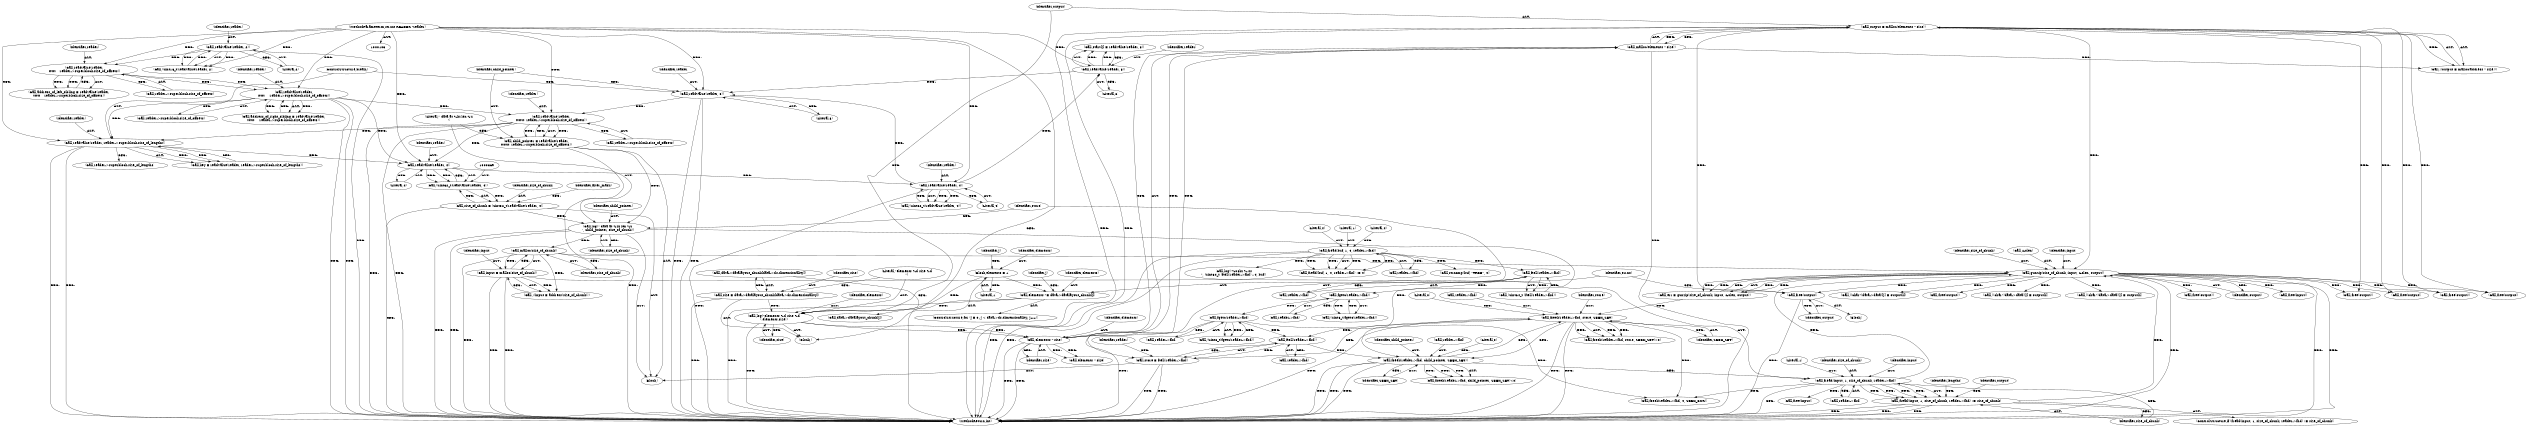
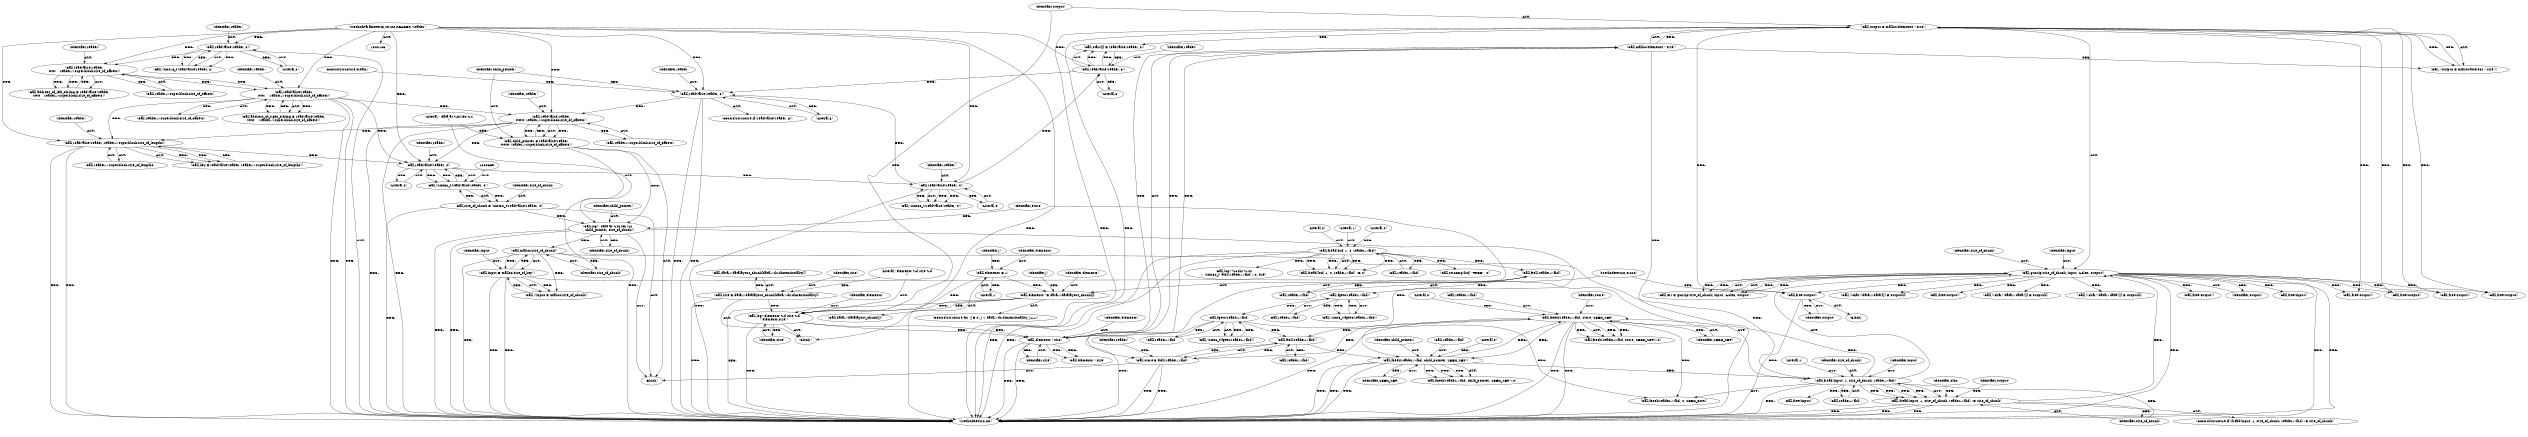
edge "(Call,output = malloc(elements * size))" -> "(Call,malloc(elements * size))": now "(Call,output = malloc(elements * size))" -> "(Call,start[j] = readValue(reader, 8))"
edge "(MethodParameterIn,struct READER *reader)" -> "(Call,(uint16_t)readValue(reader, 2))": now "(MethodParameterIn,struct READER *reader)" -> "(Call,readValue(reader, 2))"
edge "(Call,!(output = malloc(address * size)))" -> "(Call,output = malloc(elements * size))": label "AST: " -> "CFG: "
edge "(Call,(uint16_t)readValue(reader, 2))" -> "(Call,readValue(reader, 2))": label "DDG: " -> "CFG: "
edge "(Call,malloc(elements * size))" -> "(Call,!(output = malloc(address * size)))": label "DDG: " -> "CFG: "
edge "(MethodParameterIn,struct READER *reader)" -> "(Call,readValue(reader, reader->superblock.size_of_lengths))": label "CFG: " -> "DDG: "
edge "(ControlStructure,break;)" -> "(Call,readValue(reader, reader->superblock.size_of_lengths))": now "(Call,reader->superblock.size_of_lengths)" -> "(Call,readValue(reader, reader->superblock.size_of_lengths))"
node "(ControlStructure,if (readValue(reader, 8)))": added
edge "(Call,readValue(reader, reader->superblock.size_of_lengths))" -> "(Call,reader->superblock.size_of_lengths)": label "CFG: " -> "AST: "
edge "(Call,output = malloc(elements * size))" -> "(Call,gunzip(size_of_chunk, input, &olen, output))": label "DDG: " -> "AST: "
node "(Identifier,filter_mask)": removed
edge "(MethodParameterIn,struct READER *reader)" -> "(MethodReturn,int)": label "CFG: " -> "DDG: "
edge "(Call,readValue(reader, 2))" -> "(MethodReturn,int)": label "DDG: " -> "AST: "
node "(Call,&olen)": removed
edge "(Call,malloc(size_of_chunk))" -> "(Call,gunzip(size_of_chunk, input, &olen, output))": now "(Call,malloc(size_of_chunk))" -> "(Call,fread(input, 1, size_of_chunk, reader->fhd))"
node "(Call,input = malloc(size_of_chunk))": label "(Call,input = malloc(size_of_chunk))" -> "(Call,input = malloc(size_of_key))"
node "(Block,elements = 1)": label "(Block,elements = 1)" -> "(Call,elements = 1)"
node "(Identifier,errno)": label "(Identifier,errno)" -> "(MethodReturn,errno)"
edge "(Call,err = gunzip(size_of_chunk, input, &olen, output))" -> "(Call,gunzip(size_of_chunk, input, &olen, output))": label "CFG: " -> "AST: "
edge "(Call,data->datalayout_chunk[data->ds.dimensionality])" -> "(Call,data->datalayout_chunk[j])": now "(Call,elements *= data->datalayout_chunk[j])" -> "(Call,data->datalayout_chunk[j])"
node "(Call,!(input = address(size_of_chunk)))": label "(Call,!(input = address(size_of_chunk)))" -> "(Call,!(input = malloc(size_of_chunk)))"
node "(Call,(uint64_t )ftell(reader->fhd))": removed
edge "(Call,err = gunzip(size_of_chunk, input, &olen, output))" -> "(Call,fseek(reader->fhd, store, SEEK_SET))": now "(Call,fread(input, 1, size_of_chunk, reader->fhd))" -> "(Call,fseek(reader->fhd, store, SEEK_SET))"
edge "(Call,size_of_chunk = (uint32_t)readValue(reader, 4))" -> "(MethodReturn,int)": label "CFG: " -> "DDG: "
edge "(Call,fread(input, 1, size_of_chunk, reader->fhd))" -> "(Call,gunzip(size_of_chunk, input, &olen, output))": label "DDG: " -> "AST: "
edge "(Call,malloc(size_of_chunk))" -> "(MethodReturn,int)": label "DDG: " -> "CFG: "
edge "(Call,store = ftell(reader->fhd))" -> "(Call,fseek(reader->fhd, store, SEEK_SET))": label "CFG: " -> "DDG: "
edge "(Call,fseek(reader->fhd, child_pointer, SEEK_SET))" -> "(Call,fseek(reader->fhd, store, SEEK_SET))": label "CFG: " -> "DDG: "
edge "(Call,fseek(reader->fhd, store, SEEK_SET))" -> "(Call,fseek(reader->fhd, child_pointer, SEEK_SET))": label "CFG: " -> "DDG: "
edge "(Call,elements *= data->datalayout_chunk[j])" -> "(MethodReturn,int)": label "DDG: " -> "CFG: "
node "(Identifier,lengths)": label "(Identifier,lengths)" -> "(Identifier,olen)"
edge "(Call,fread(input, 1, size_of_chunk, reader->fhd))" -> "(Call,fseek(reader->fhd, 4, SEEK_CUR))": label "DDG: " -> "AST: "
edge "(Call,fread(input, 1, size_of_chunk, reader->fhd))" -> "(MethodReturn,int)": label "CFG: " -> "DDG: "
